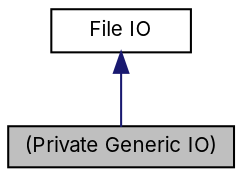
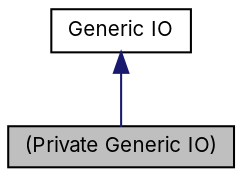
node "File IO": label "File IO" -> "Generic IO"
